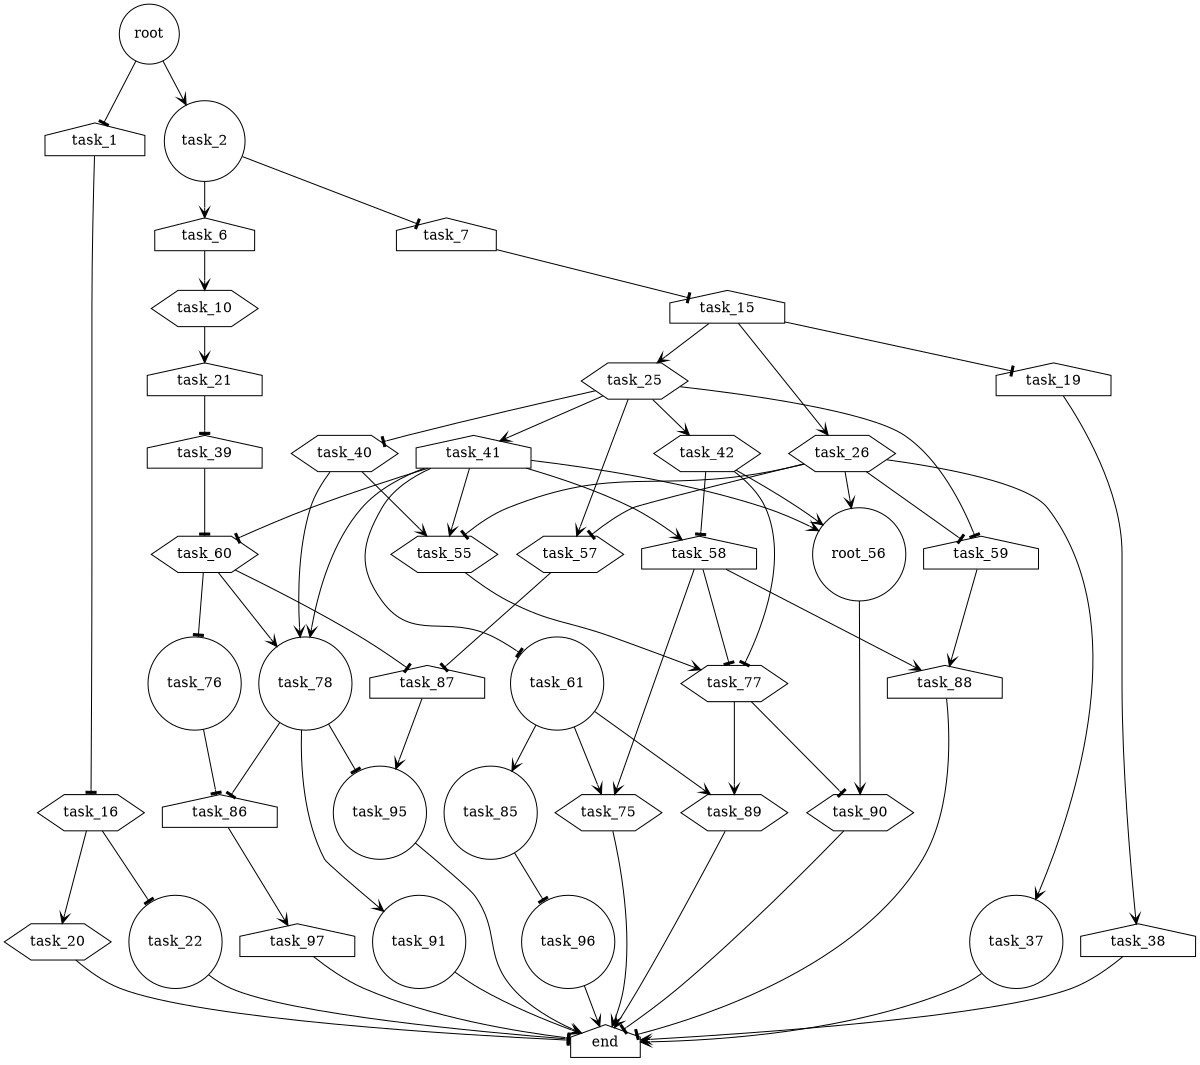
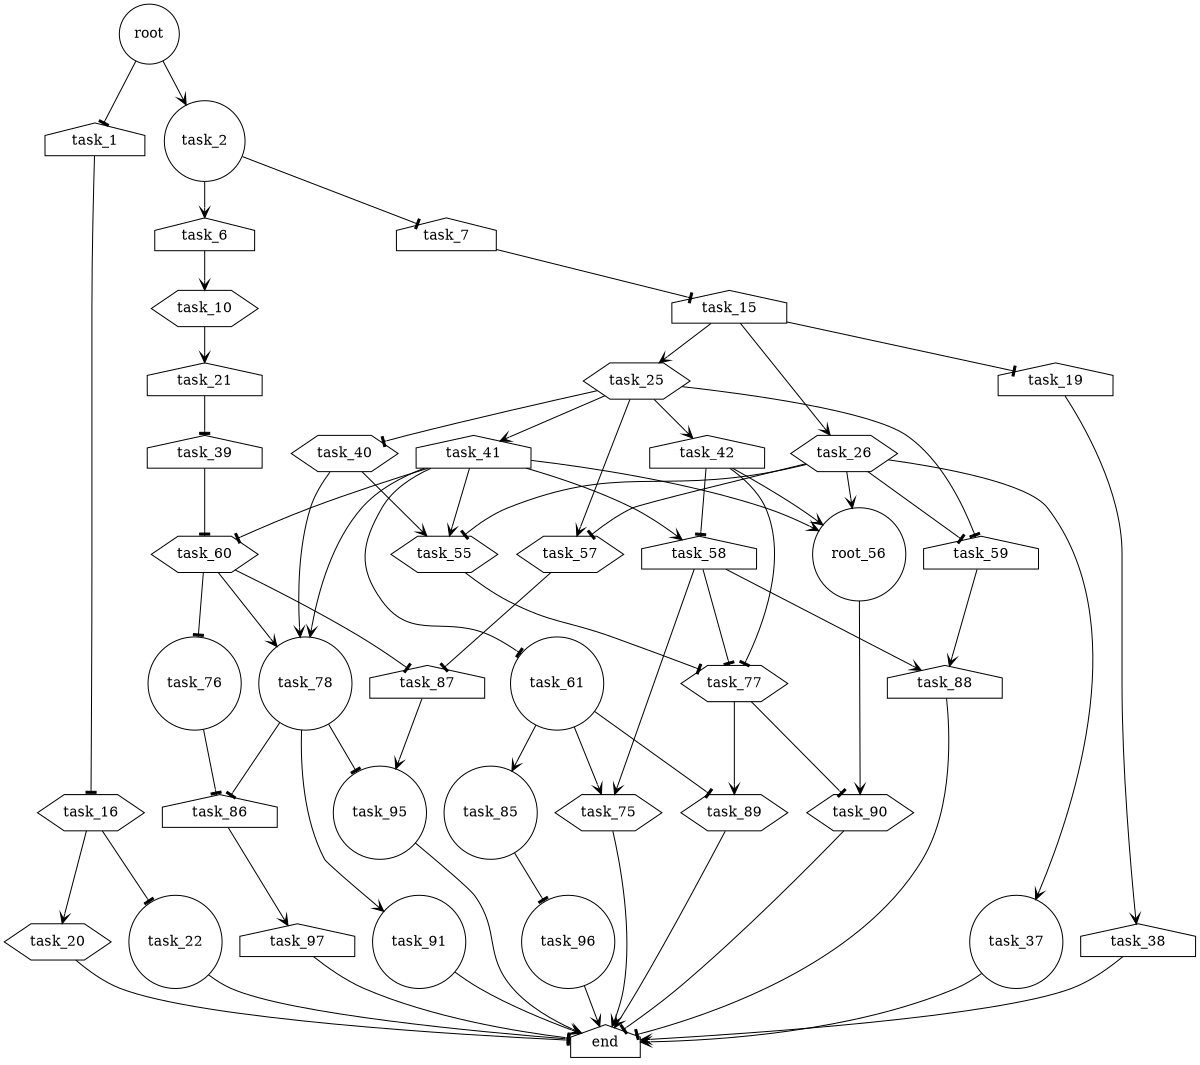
node "task_42": shape hexagon -> house
edge "task_55" -> "task_77": arrowhead vee -> tee
edge "task_61" -> "task_89": arrowhead vee -> tee
